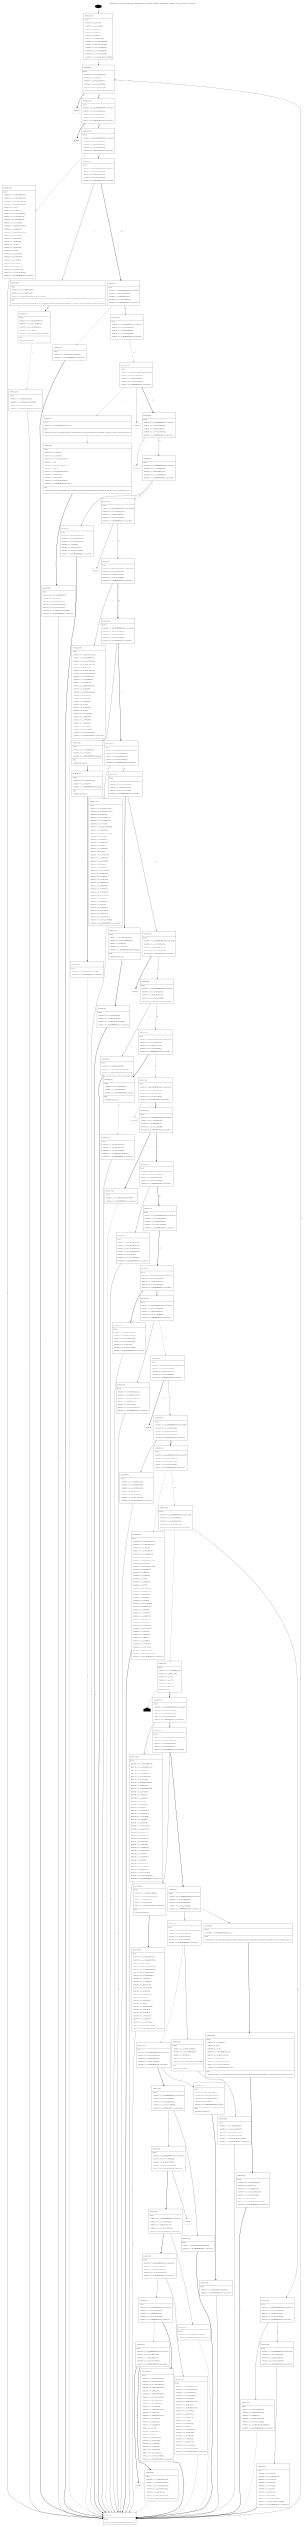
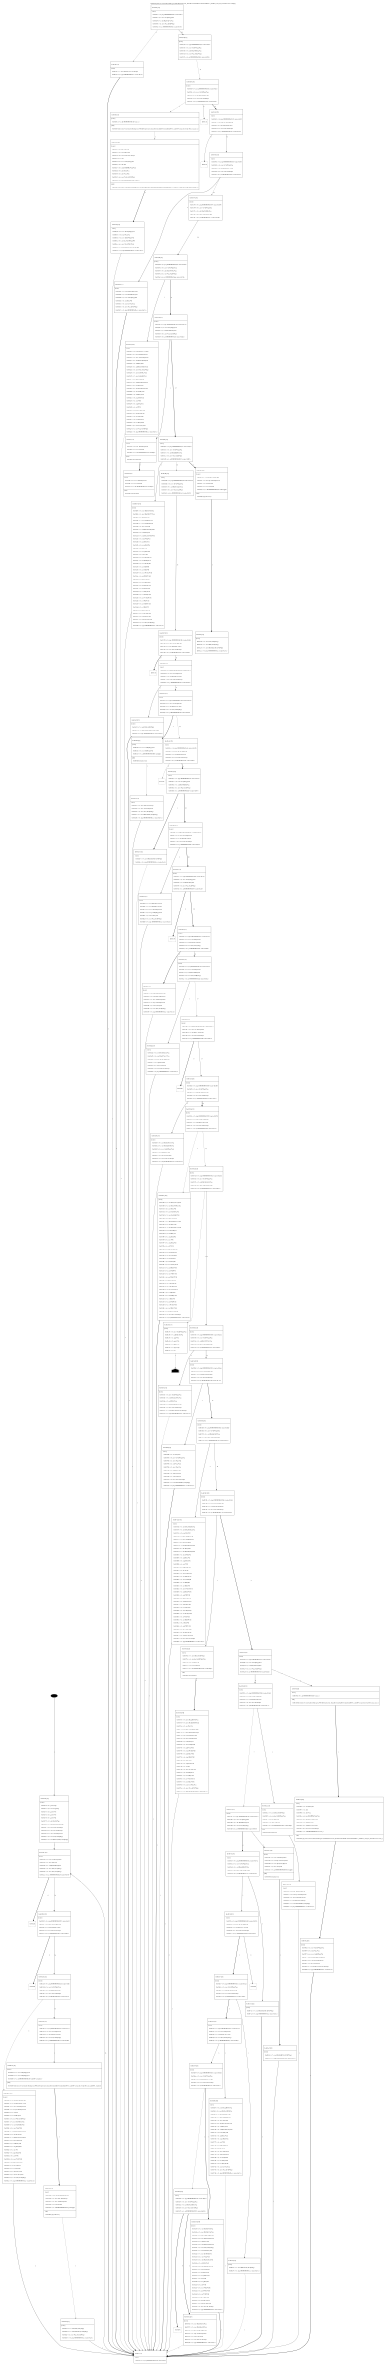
edge "0x4012de [25]" -> "0x4012f7 [25]": removed, label "33"
node "0x401e74": removed
edge "0x4013d8 [25]" -> "0x401ac3 [23]": now "0x4013bf [25]" -> "0x401ac3 [23]"
node "0x401e9f": added
node "0x401d16 [12]": removed
edge "0x401e35 [17]" -> "0x401568 [25]": now "0x40154f [25]" -> "0x401568 [25]"
edge "0x401ada [23]" -> "0x401ecc [5]": removed, label "1"
